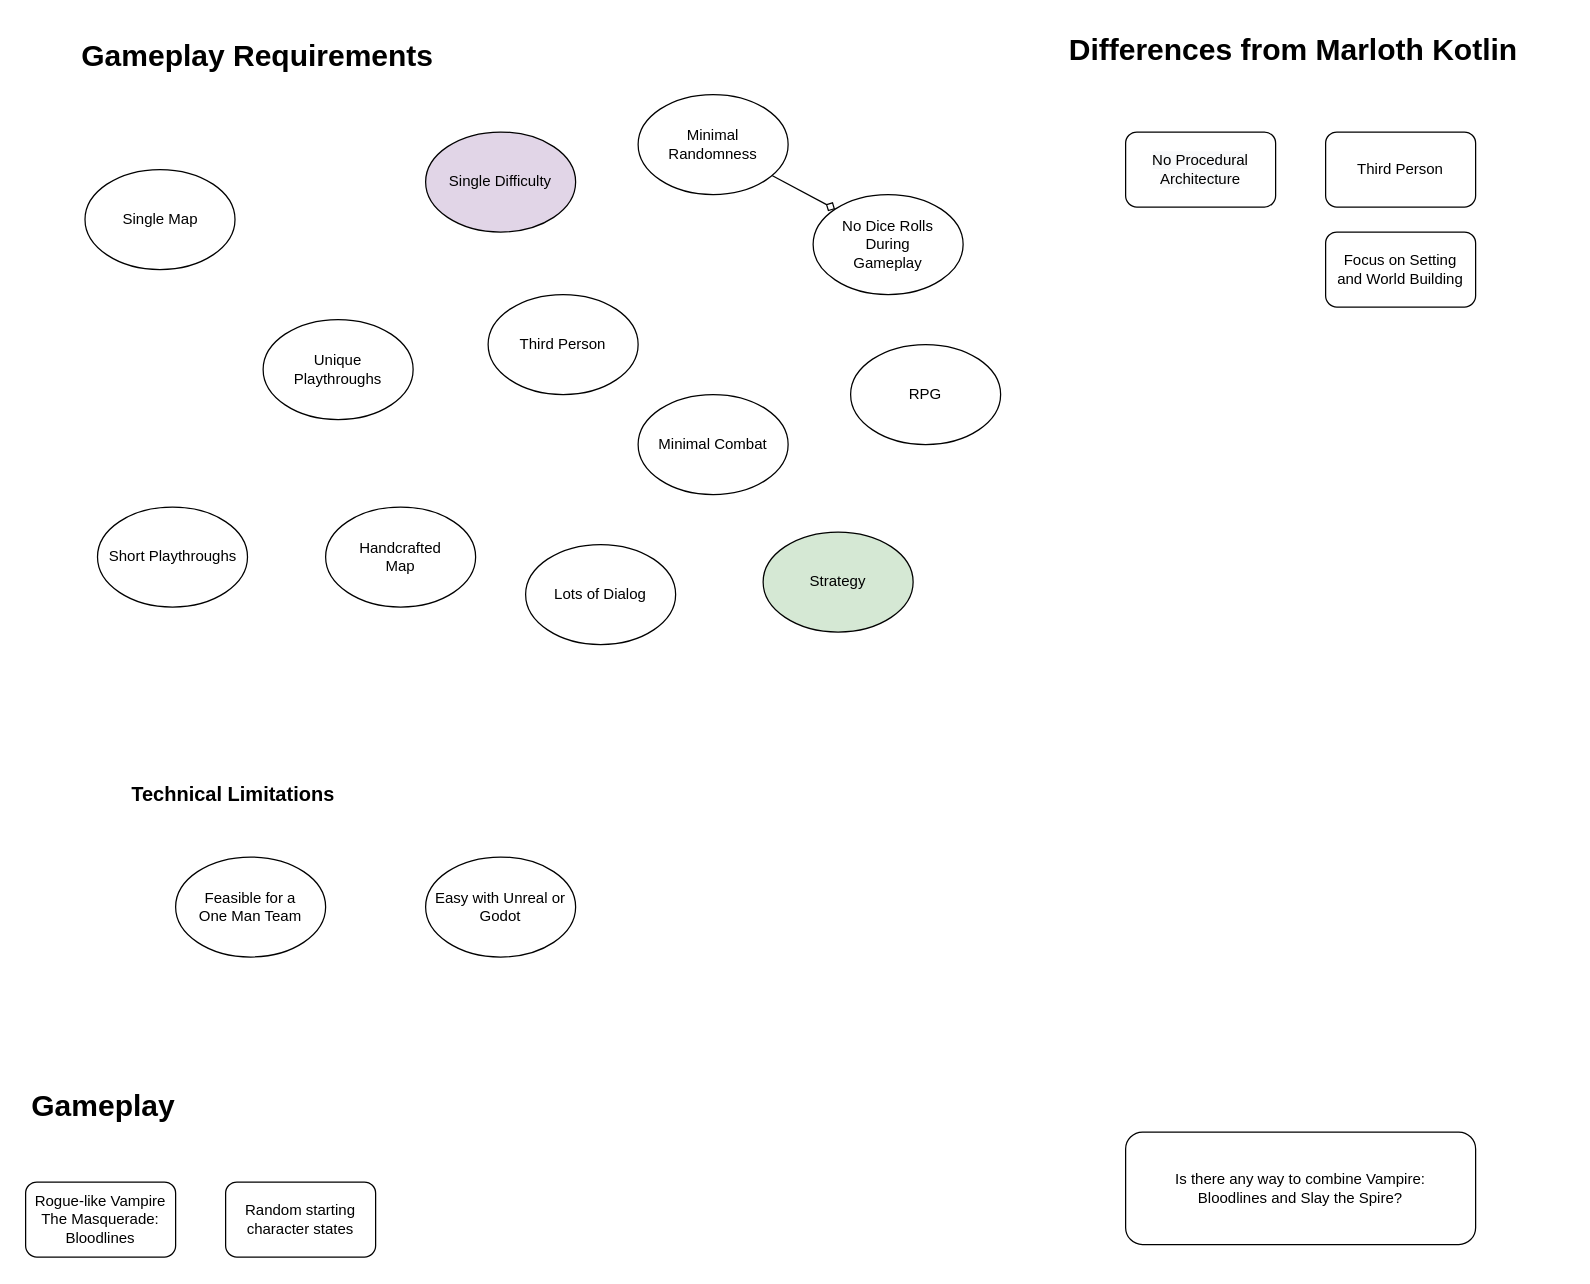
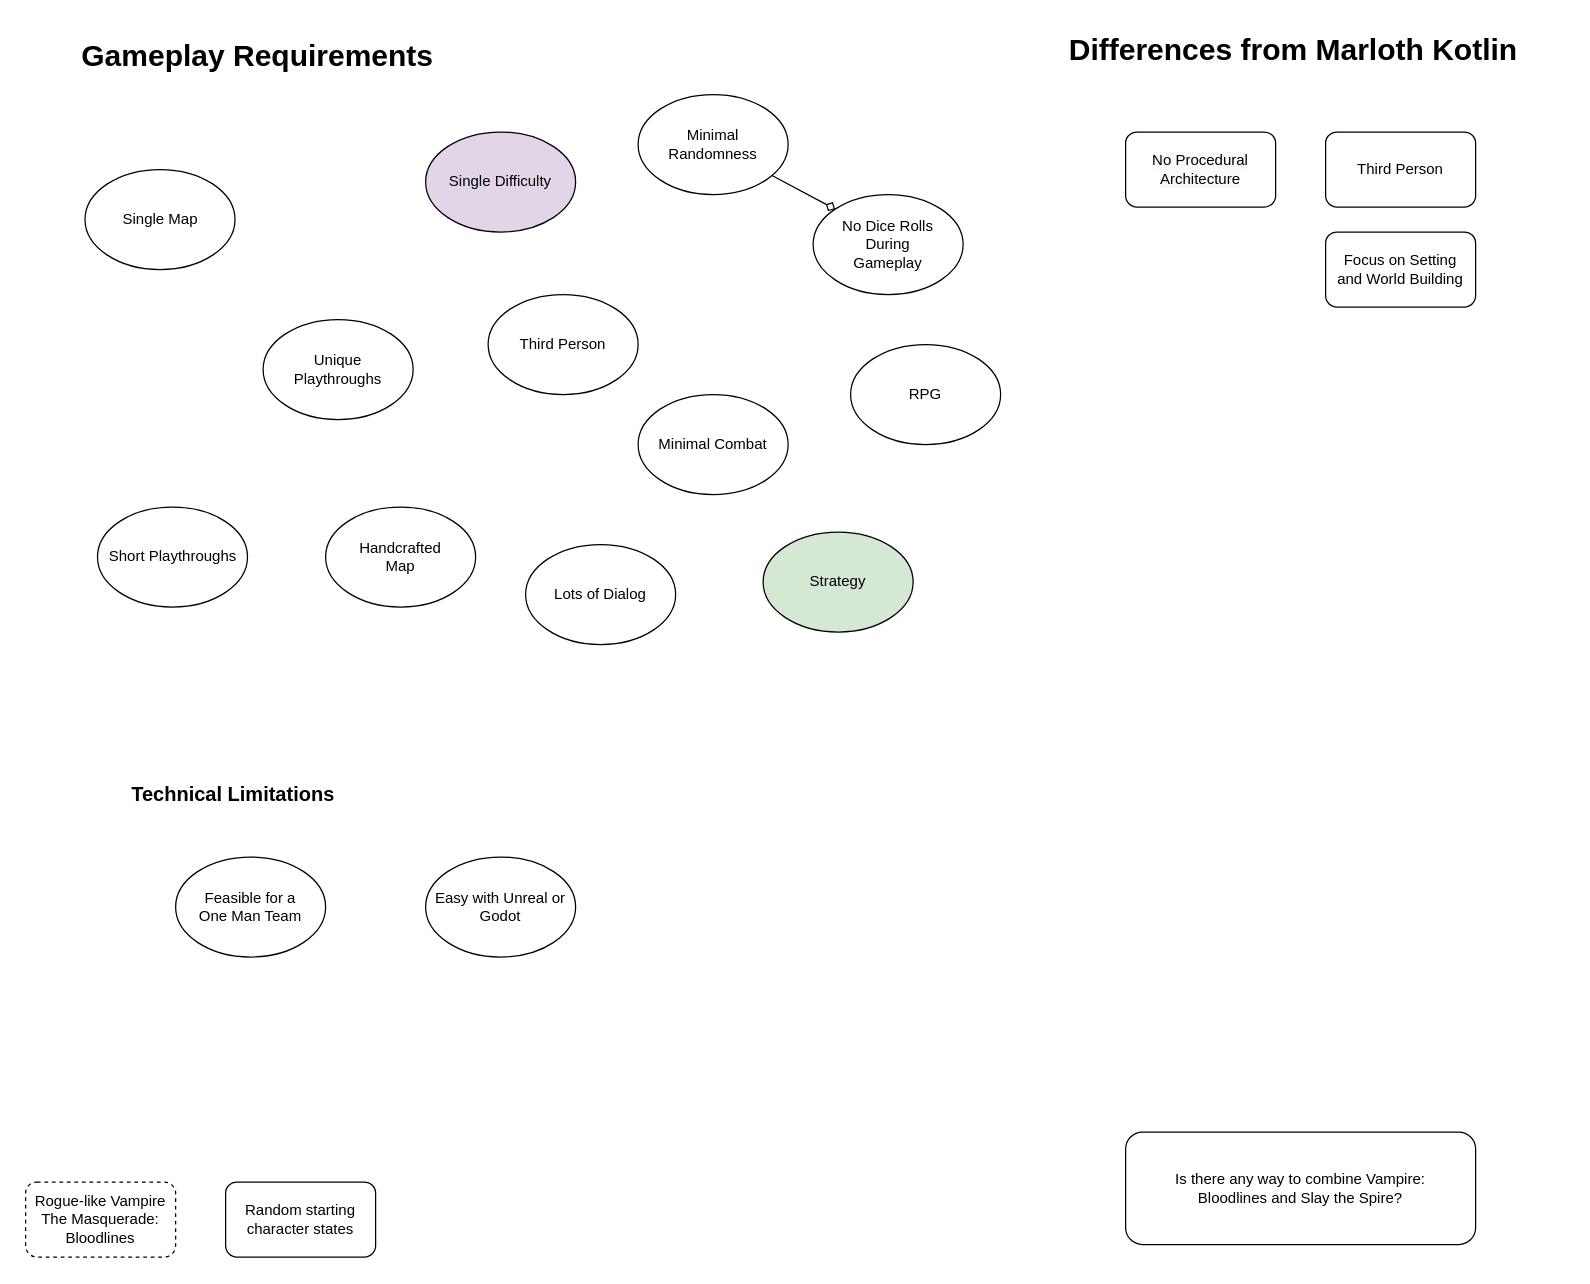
node "Gameplay": removed
node "Rogue-like Vampire The Masquerade: Bloodlines": style solid -> dashed
